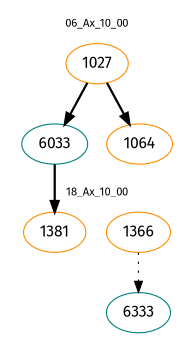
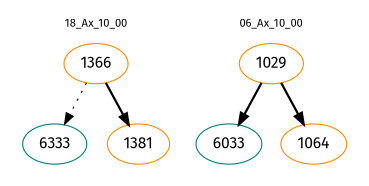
node "1027": label "1027" -> "1029"
edge "6033" -> "1381": now "1366" -> "1381"
